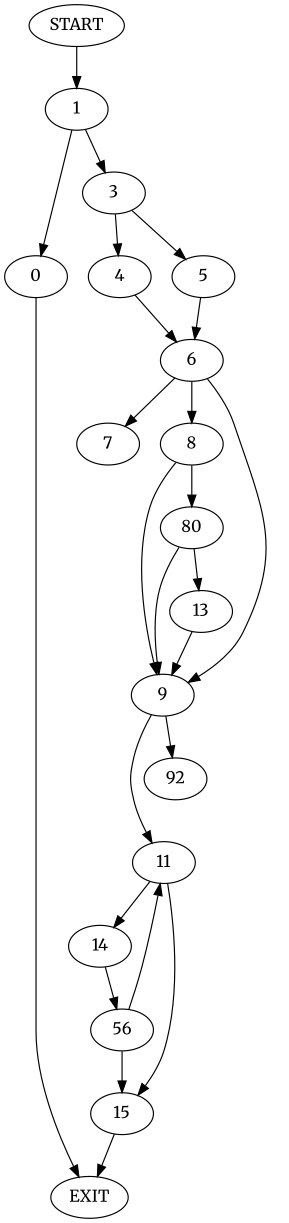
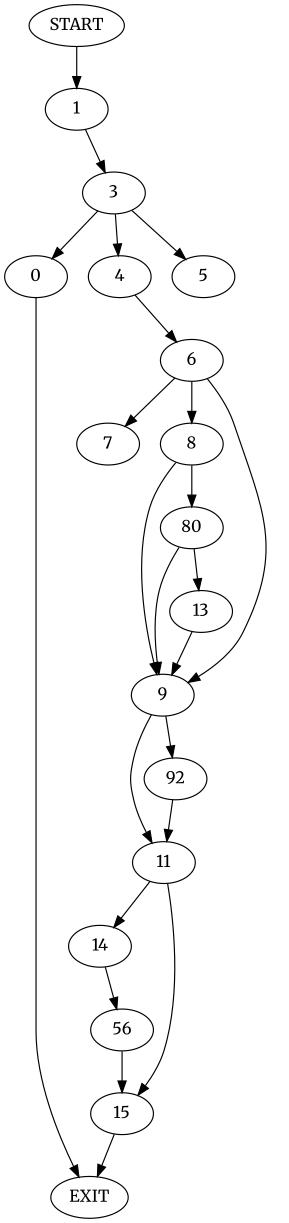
edge "1" -> "0": now "3" -> "0"
edge "5" -> "6": removed
edge "56" -> "11": now "92" -> "11"
